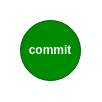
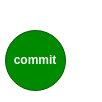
node "commit": moved (51, 51) -> (36, 61)
